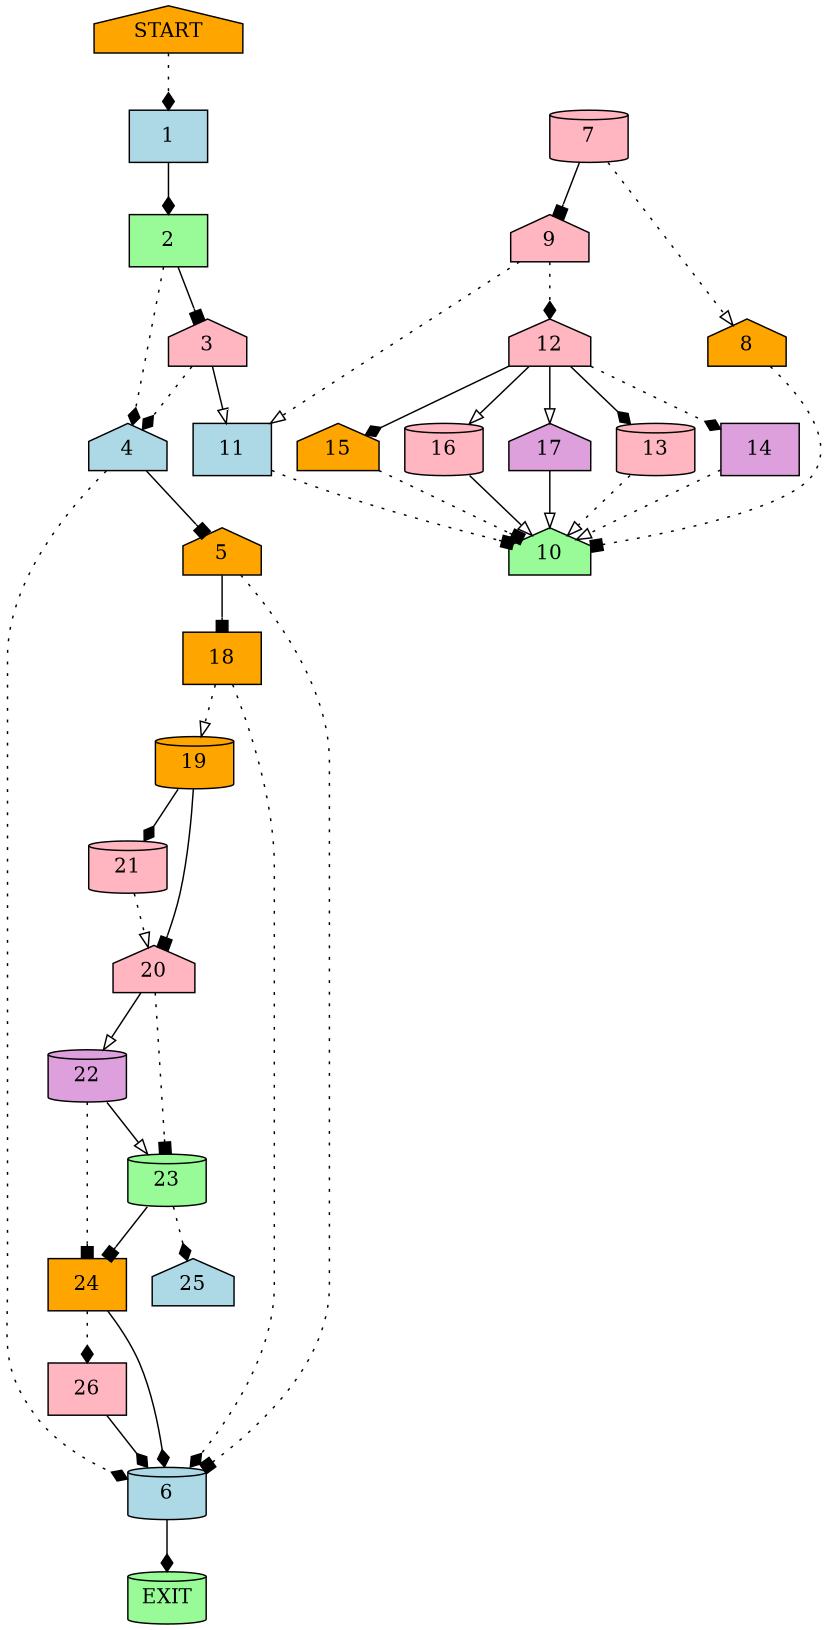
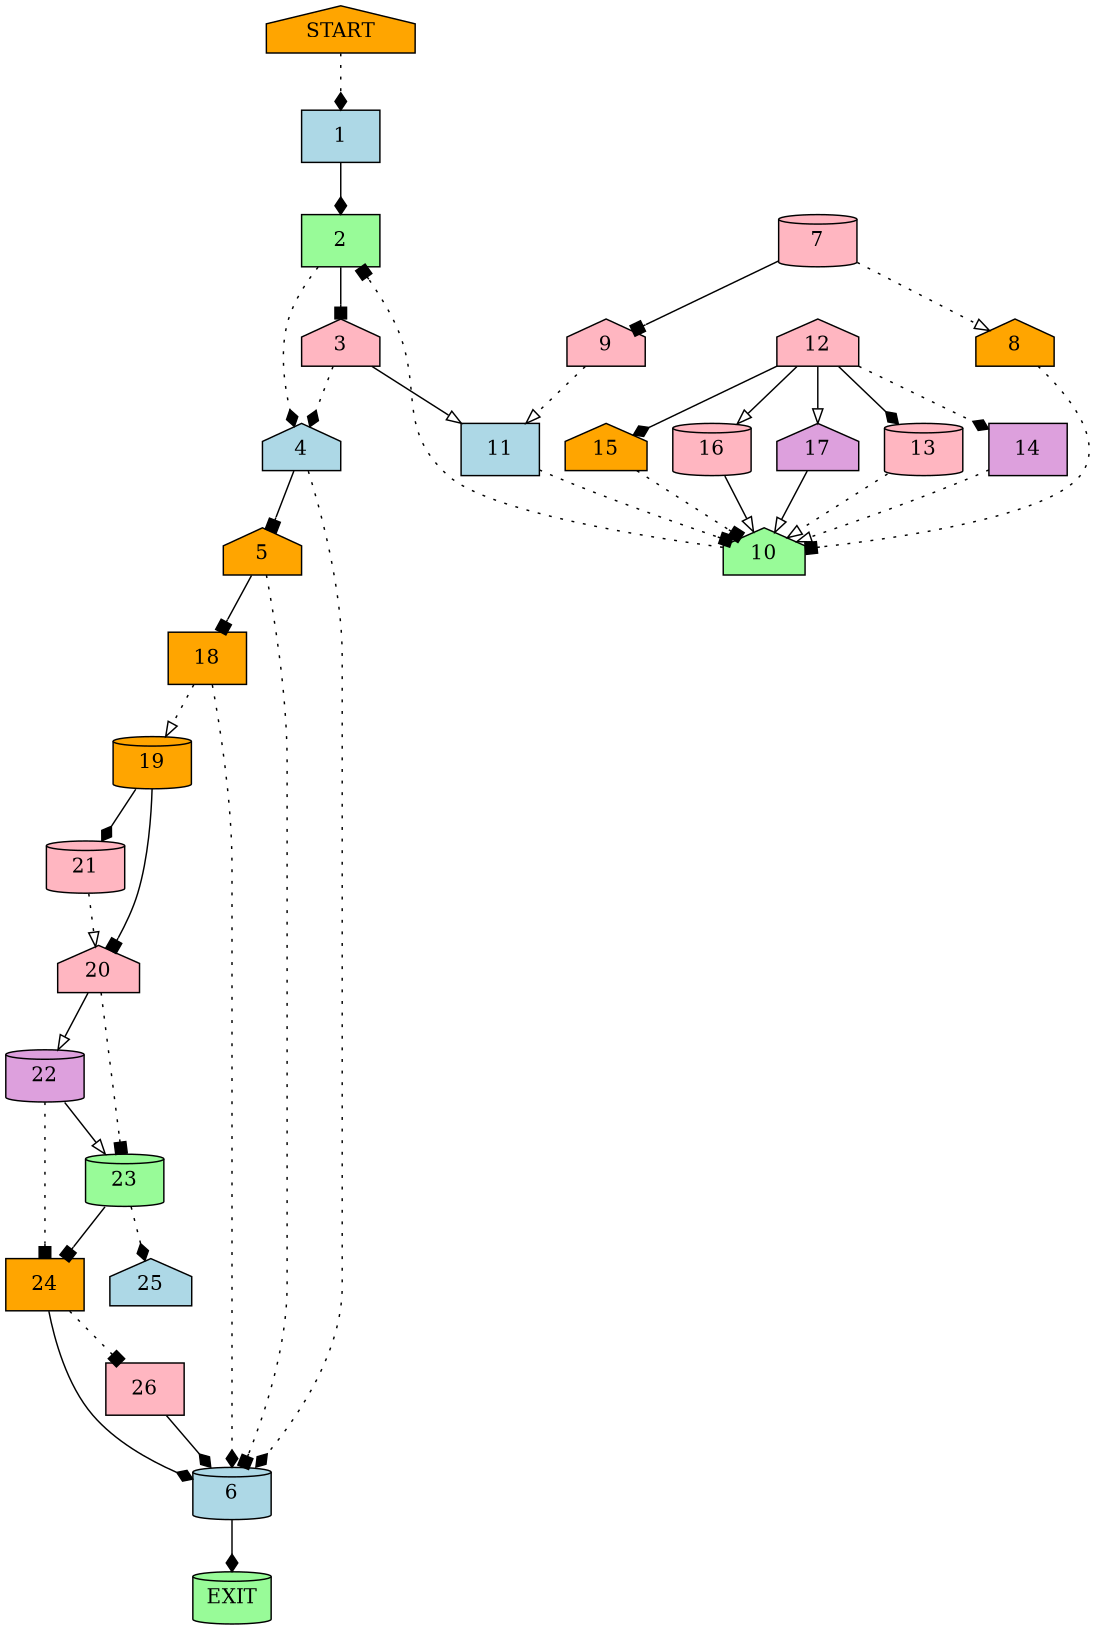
edge "9" -> "12": removed
edge "10" -> "2": added
edge "24" -> "26": arrowhead diamond -> box
